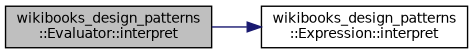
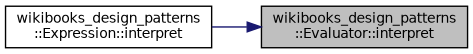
edge "wikibooks_design_patterns ::Evaluator::interpret" -> "wikibooks_design_patterns ::Expression::interpret": reversed
